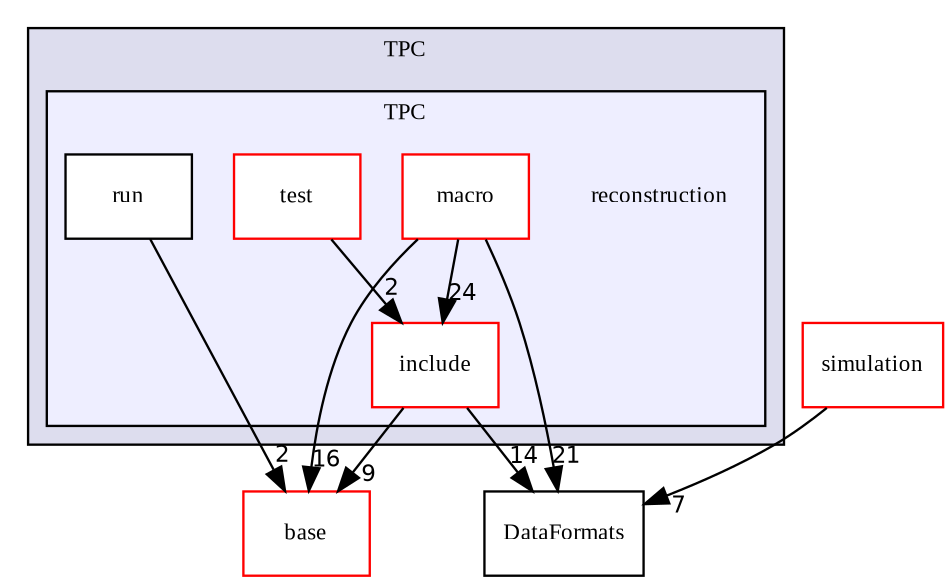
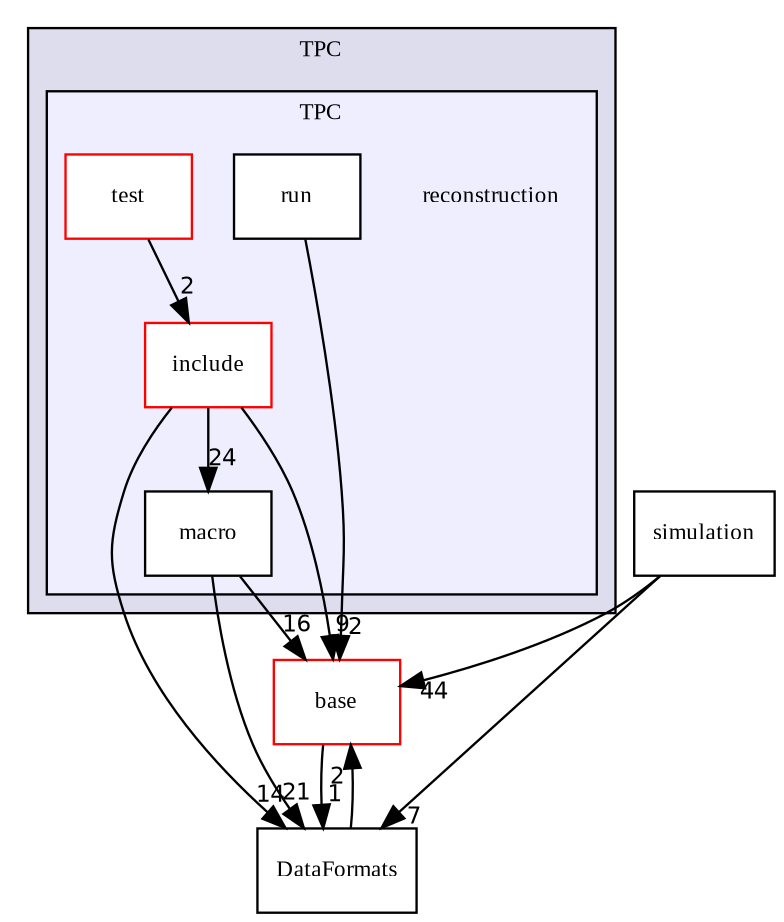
node "macro": color red -> black
edge "macro" -> "include": reversed
node "simulation": color red -> black
edge "simulation" -> "base": added
edge "base" -> "DataFormats": added
edge "DataFormats" -> "base": added
